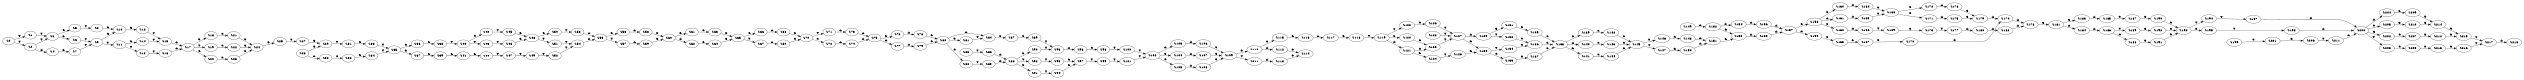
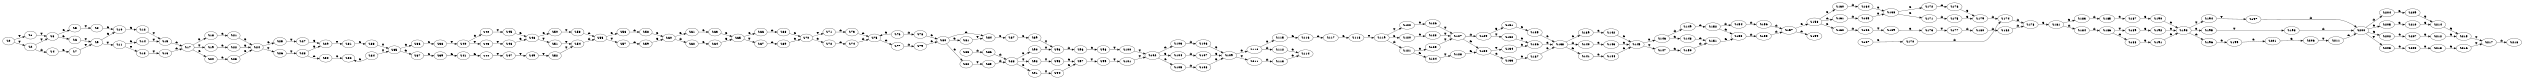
edge "S146" -> "S149": added, label "A"
edge "S75" -> "S76": reversed
edge "S120" -> "S125": now "S120" -> "S123"
node "S163": removed
node "S196": added
edge "S83" -> "S86": label "T" -> "A"
node "S26": added
edge "S32" -> "S34": reversed
